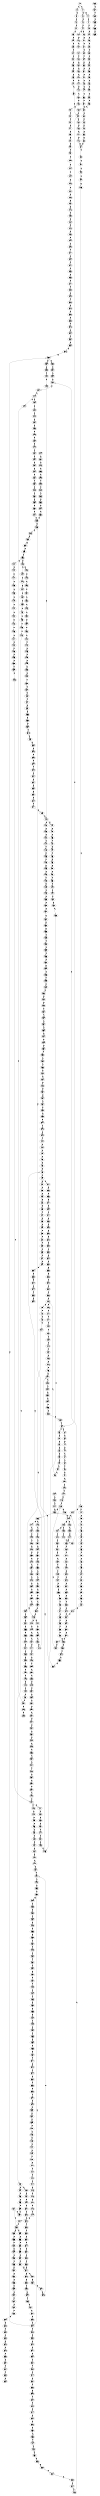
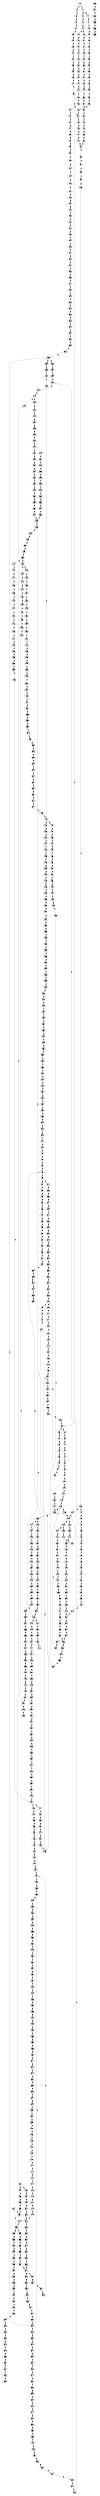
edge "S20" -> "S24": added, label "G"
edge "S372" -> "S365": reversed
